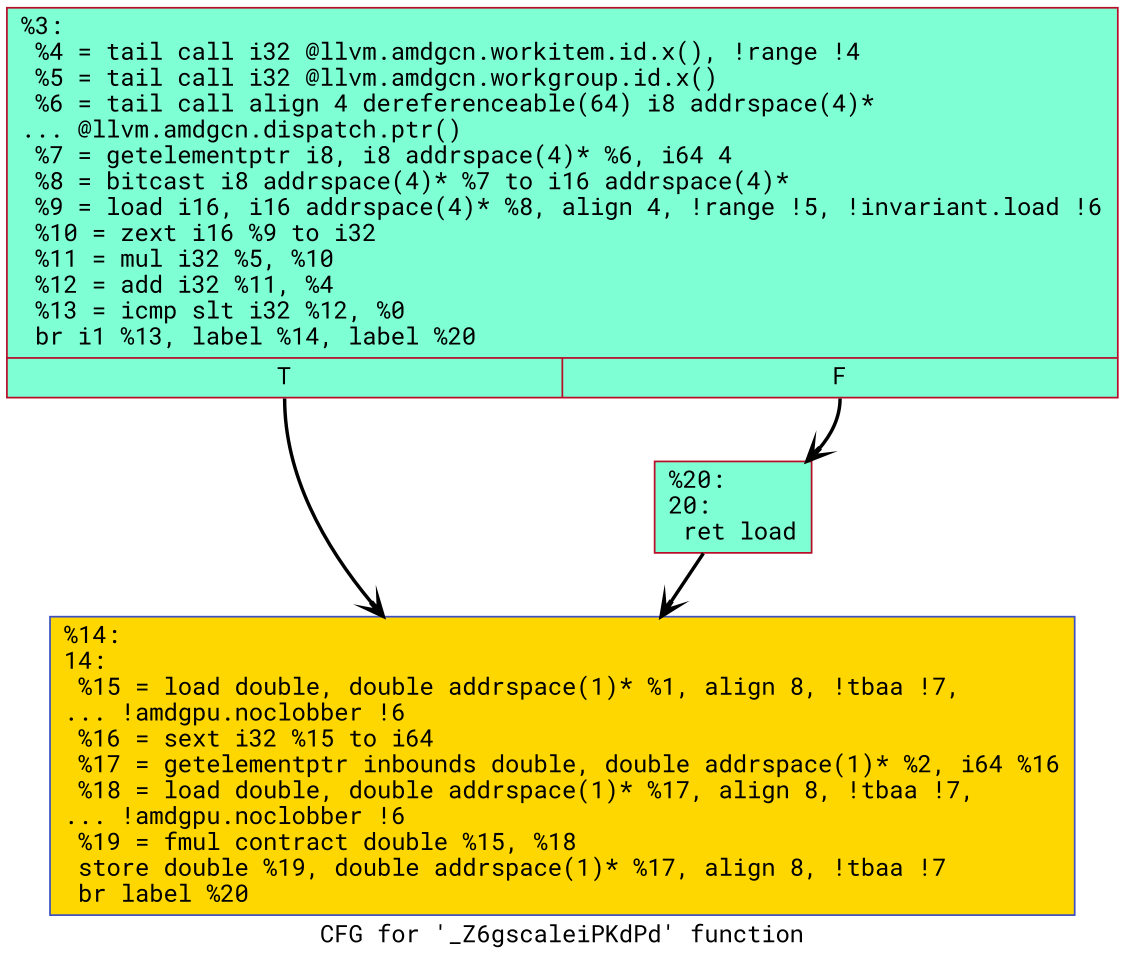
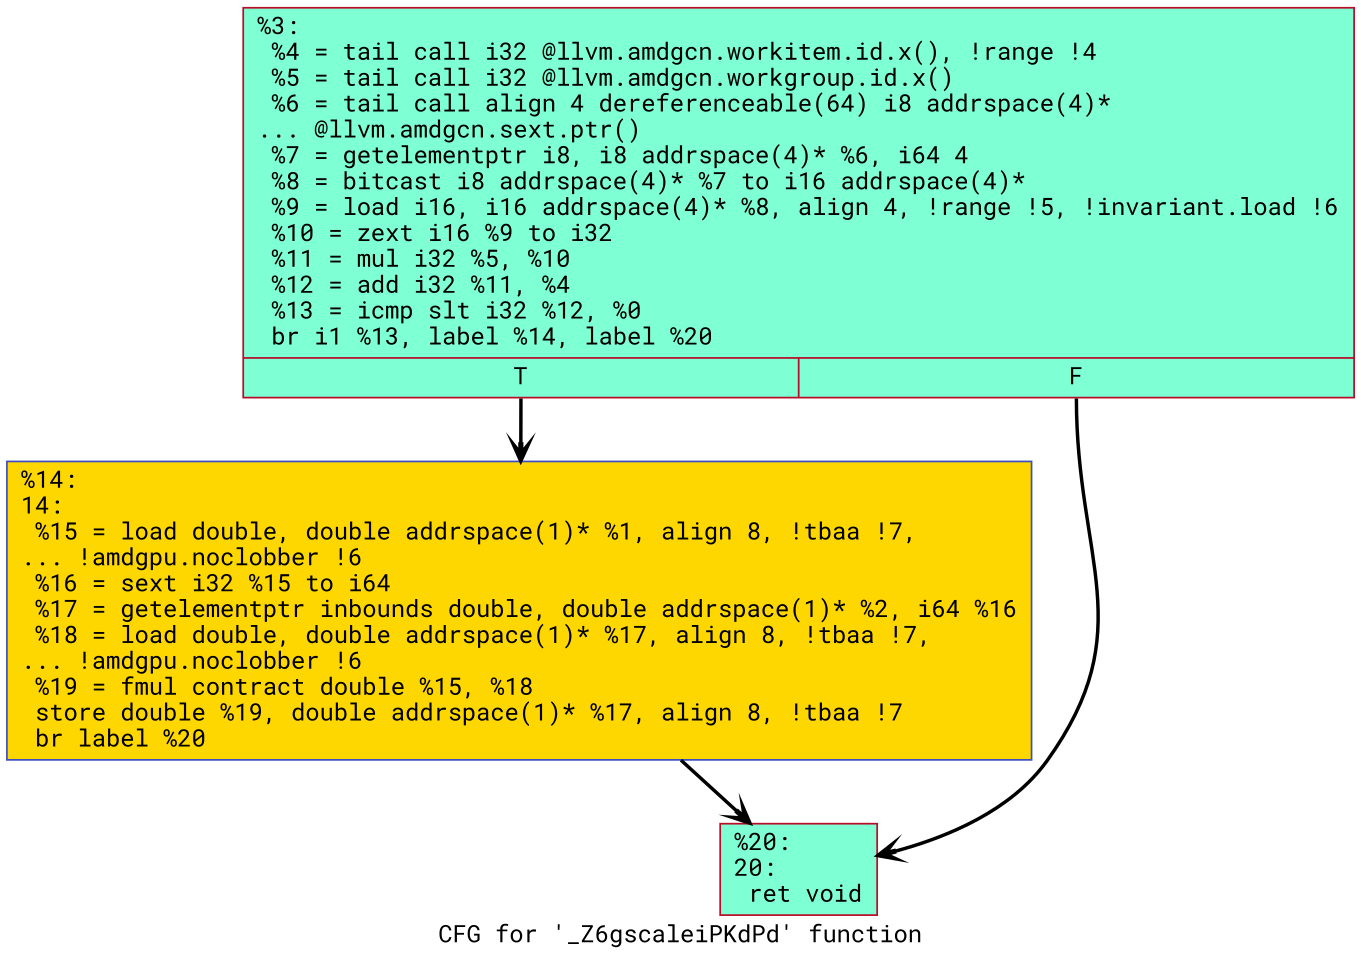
node "%3:": text "... @llvm.amdgcn.dispatch.ptr()" -> "... @llvm.amdgcn.sext.ptr()"
node "%20:": text "ret load" -> "ret void"
edge "%20:" -> "%14:": reversed
